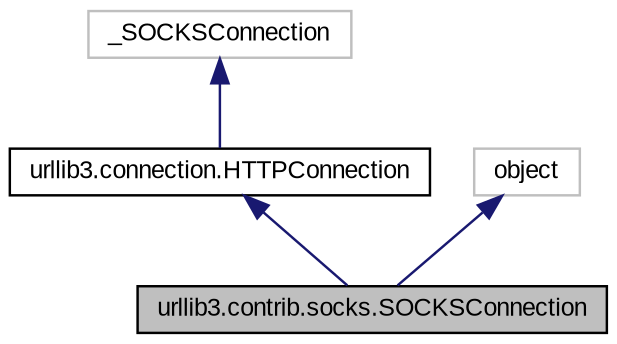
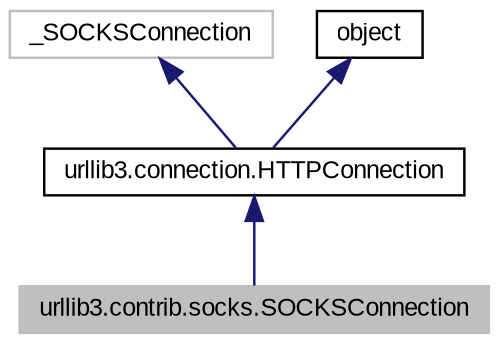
node "object": color grey75 -> black
edge "urllib3.contrib.socks.SOCKSConnection" -> "object": now "urllib3.connection.HTTPConnection" -> "object"
node "urllib3.contrib.socks.SOCKSConnection": color black -> grey75
